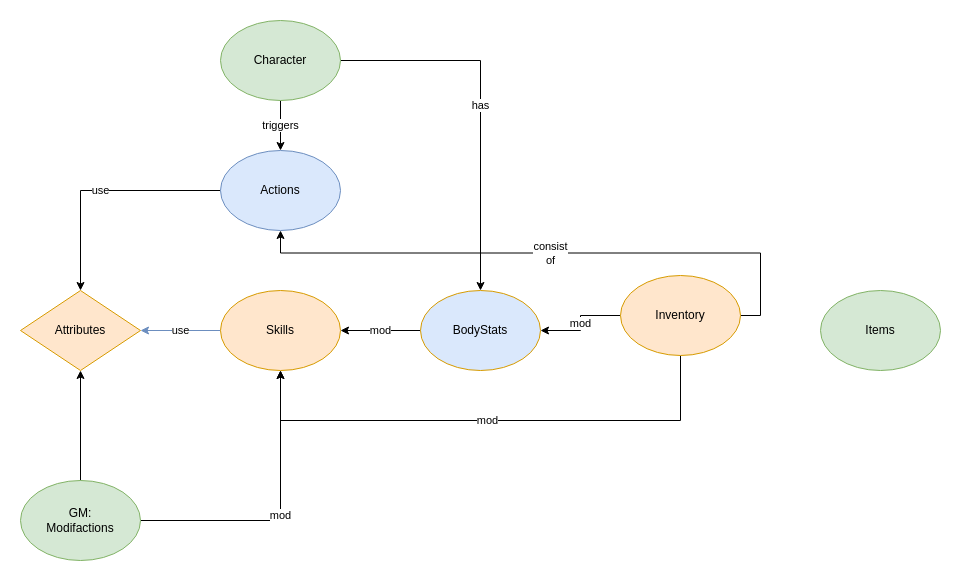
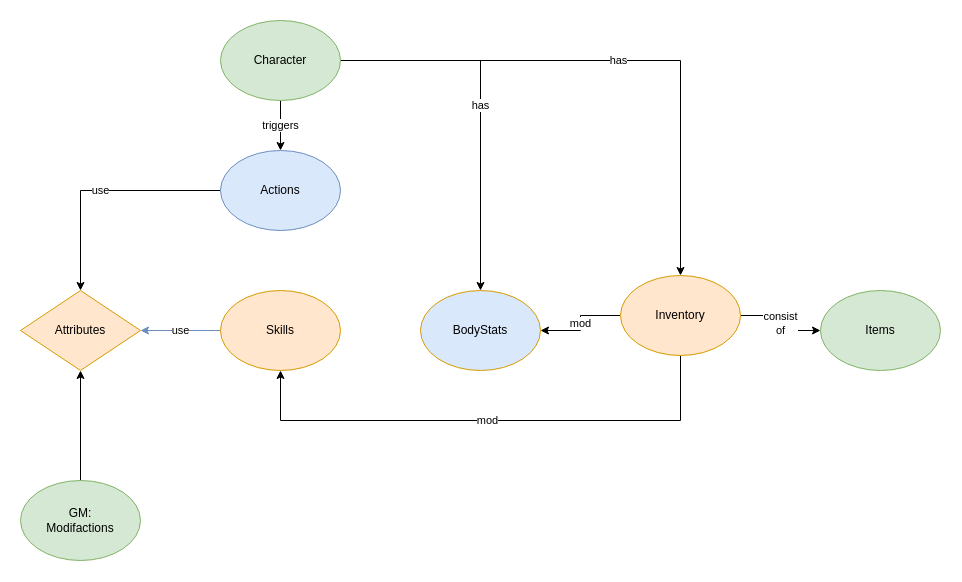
edge "Character" -> "Inventory": added, label "has"
edge "Inventory" -> "Actions": now "Inventory" -> "Items"
edge "BodyStats" -> "Skills": removed, label "mod"
edge "GM: Modifactions" -> "Skills": removed, label "mod"
